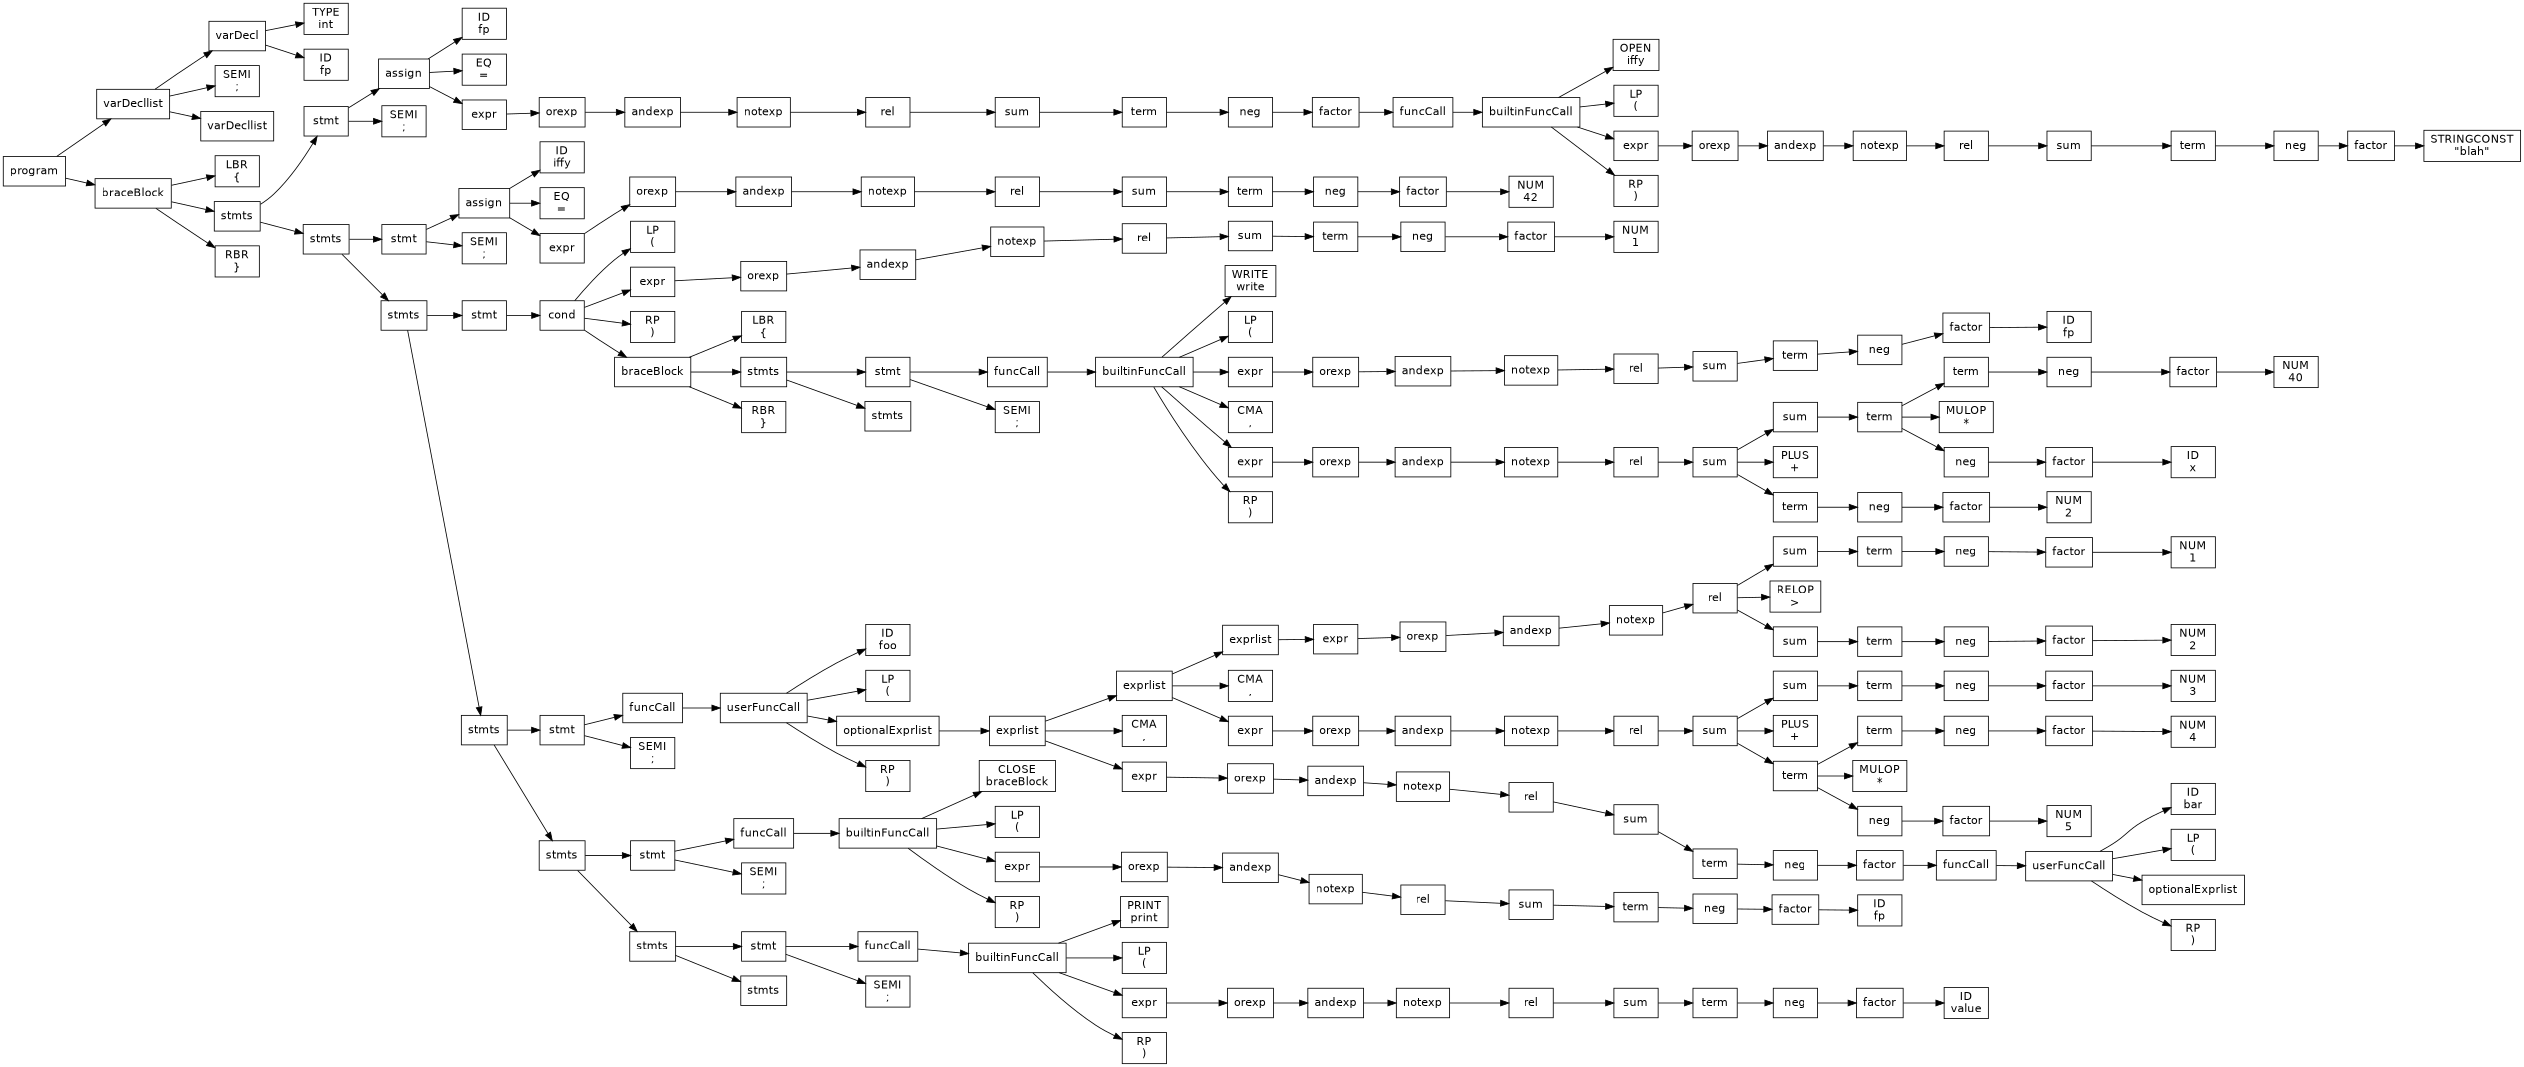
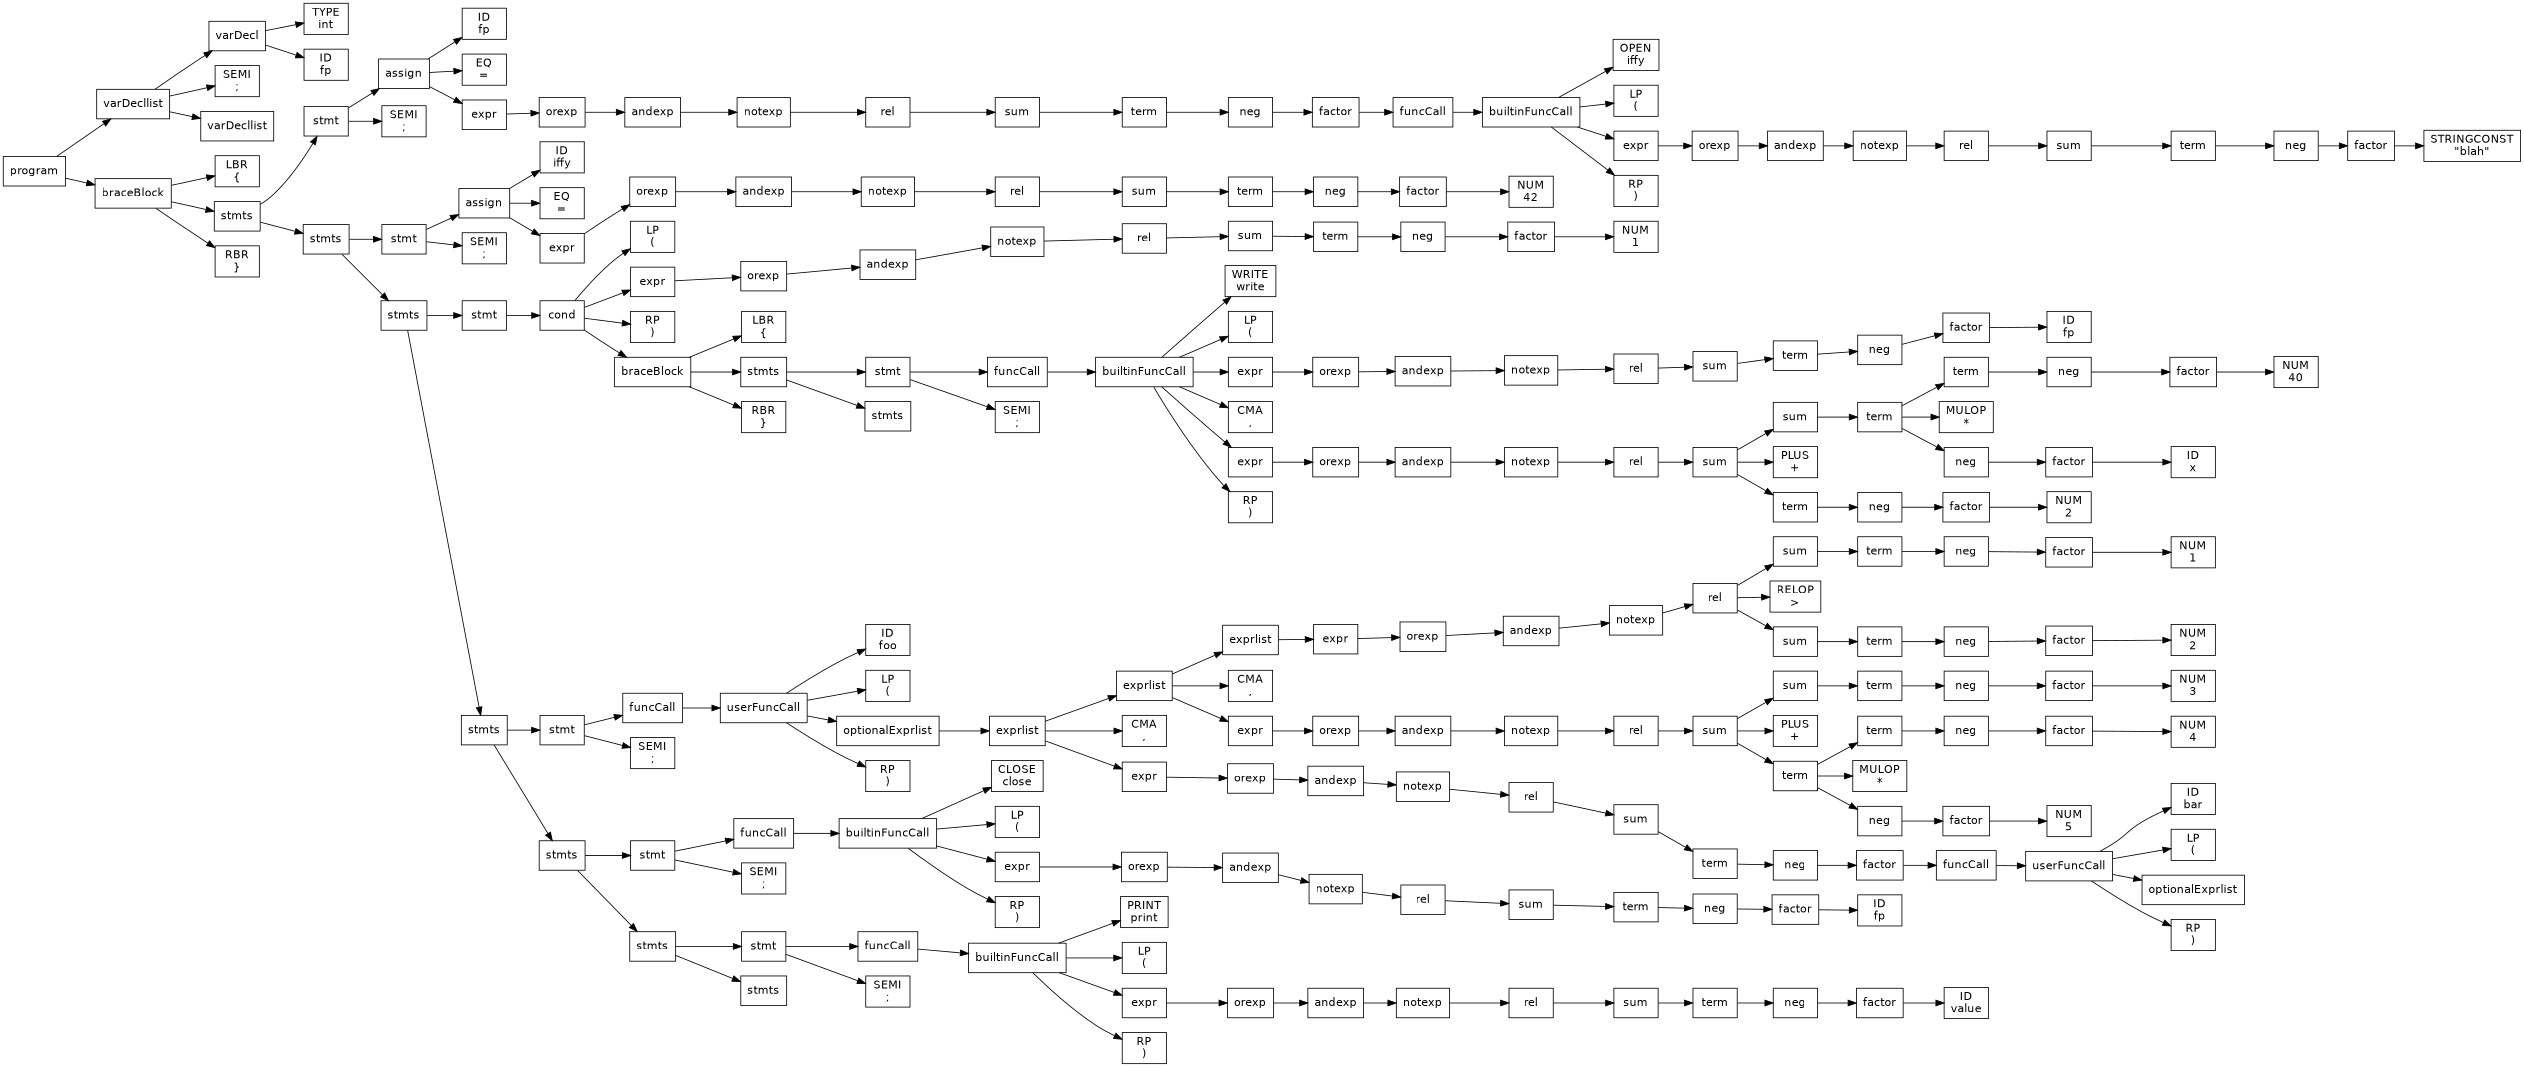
node "CLOSE": text "braceBlock" -> "close"
